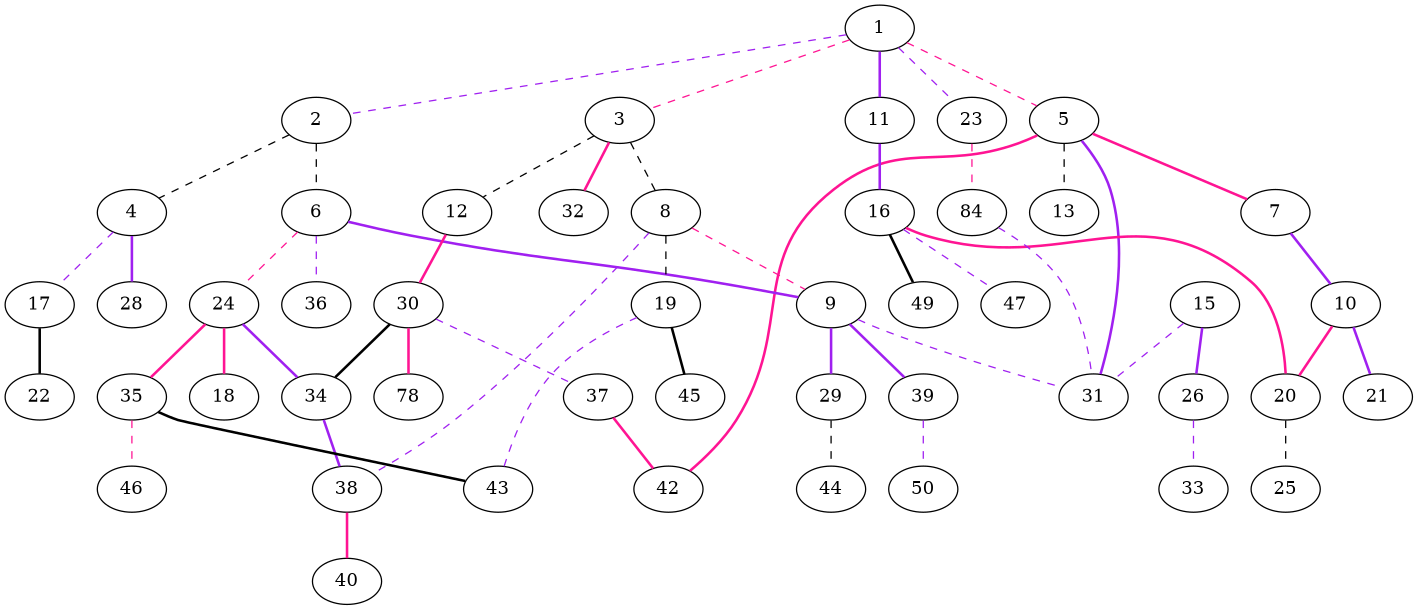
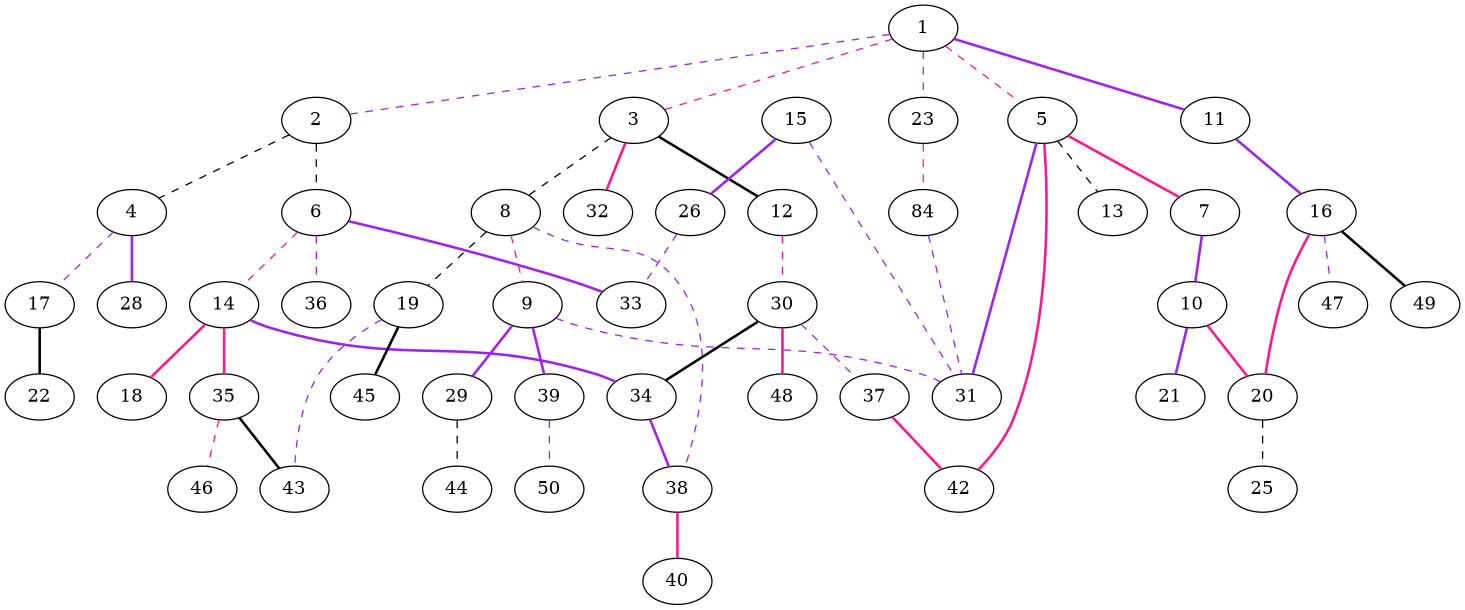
edge "3" -- "12": style dashed -> bold
edge "12" -- "30": style bold -> dashed
edge "6" -- "9": now "6" -- "33"
node "24": label "24" -> "14"
node "78": label "78" -> "48"
